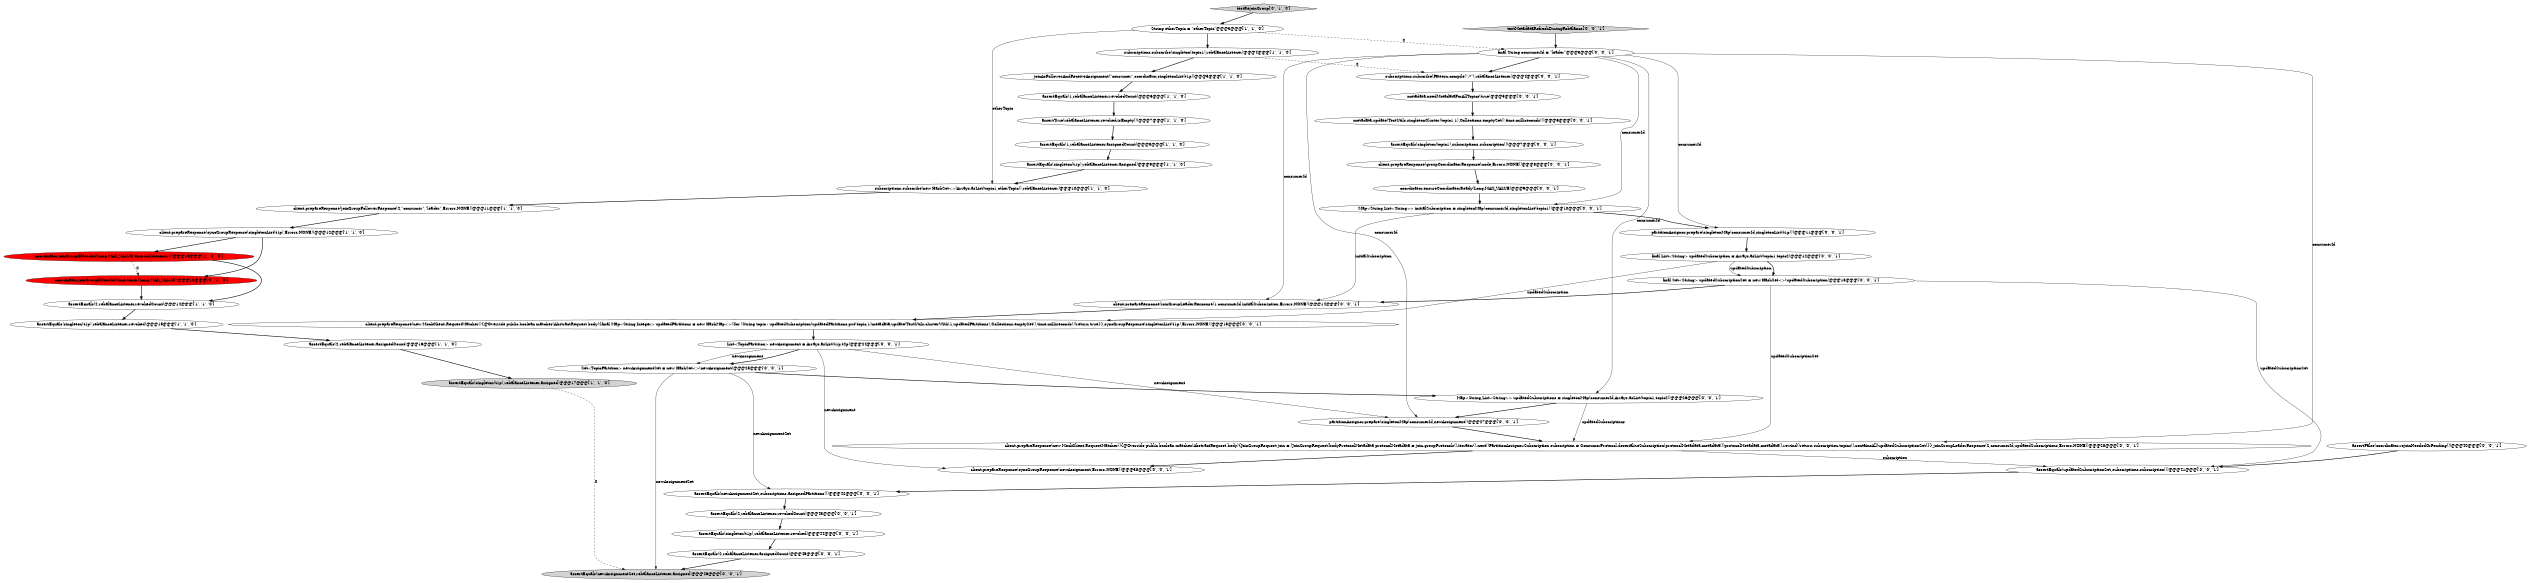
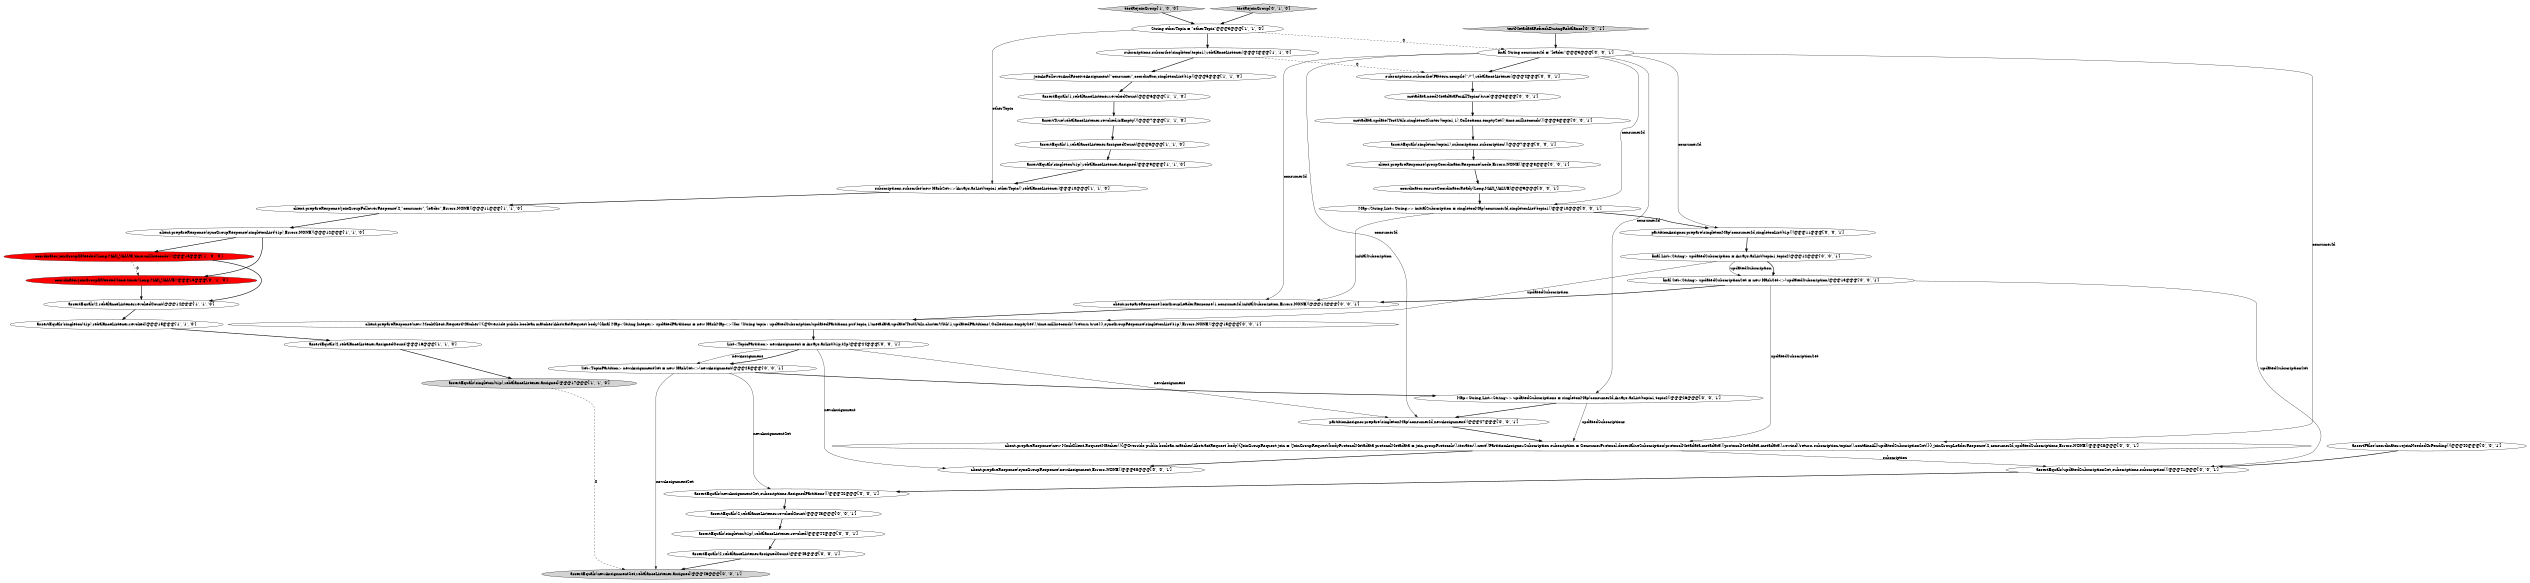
node "testRejoinGroup['1', '0', '0']": added
